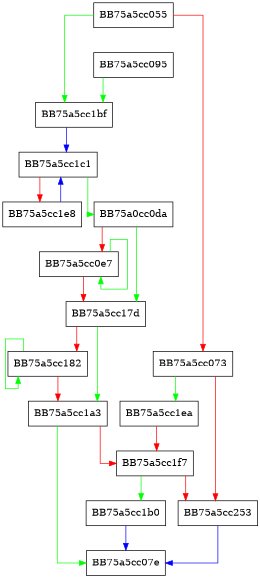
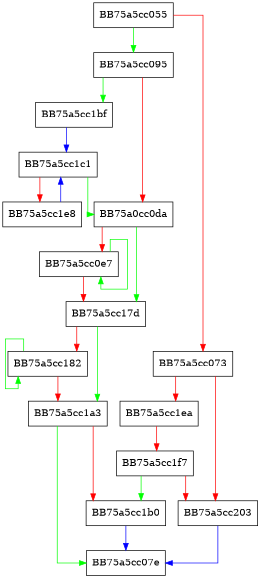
edge "BB75a5cc055" -> "BB75a5cc1bf": now "BB75a5cc055" -> "BB75a5cc095"
edge "BB75a5cc095" -> "BB75a0cc0da": added
edge "BB75a5cc073" -> "BB75a5cc1ea": color green -> red
edge "BB75a5cc1a3" -> "BB75a5cc1f7": now "BB75a5cc1a3" -> "BB75a5cc1b0"
node "BB75a5cc253": label "BB75a5cc253" -> "BB75a5cc203"
